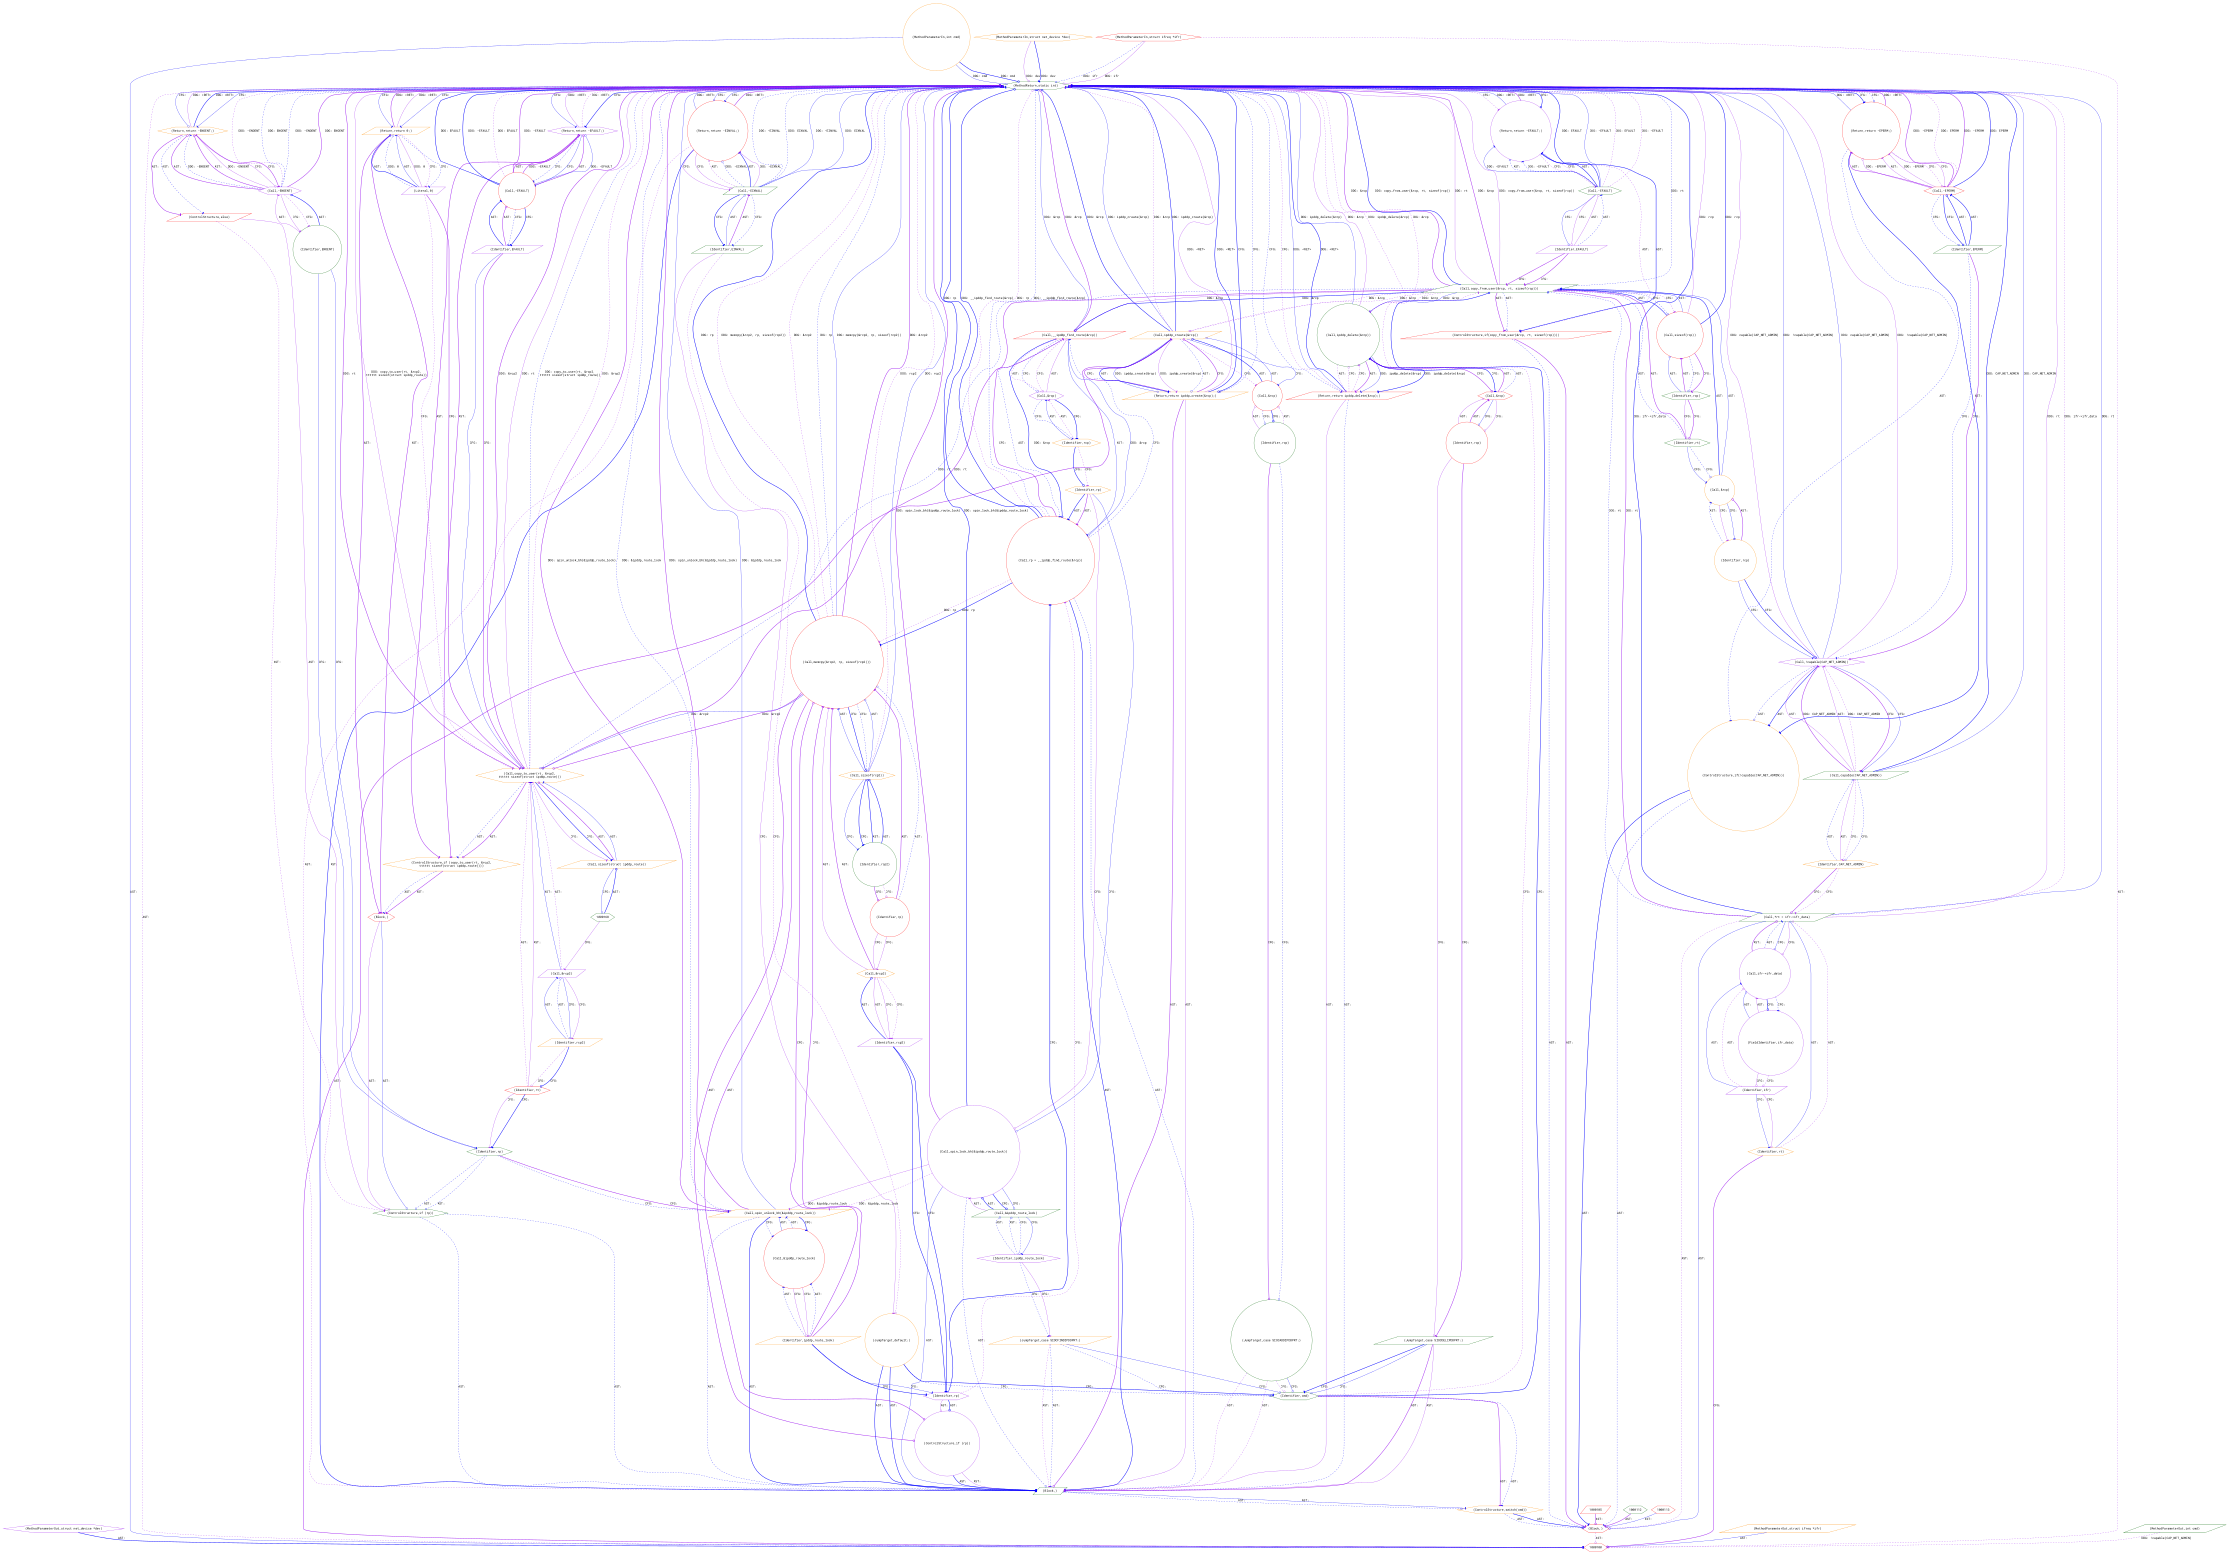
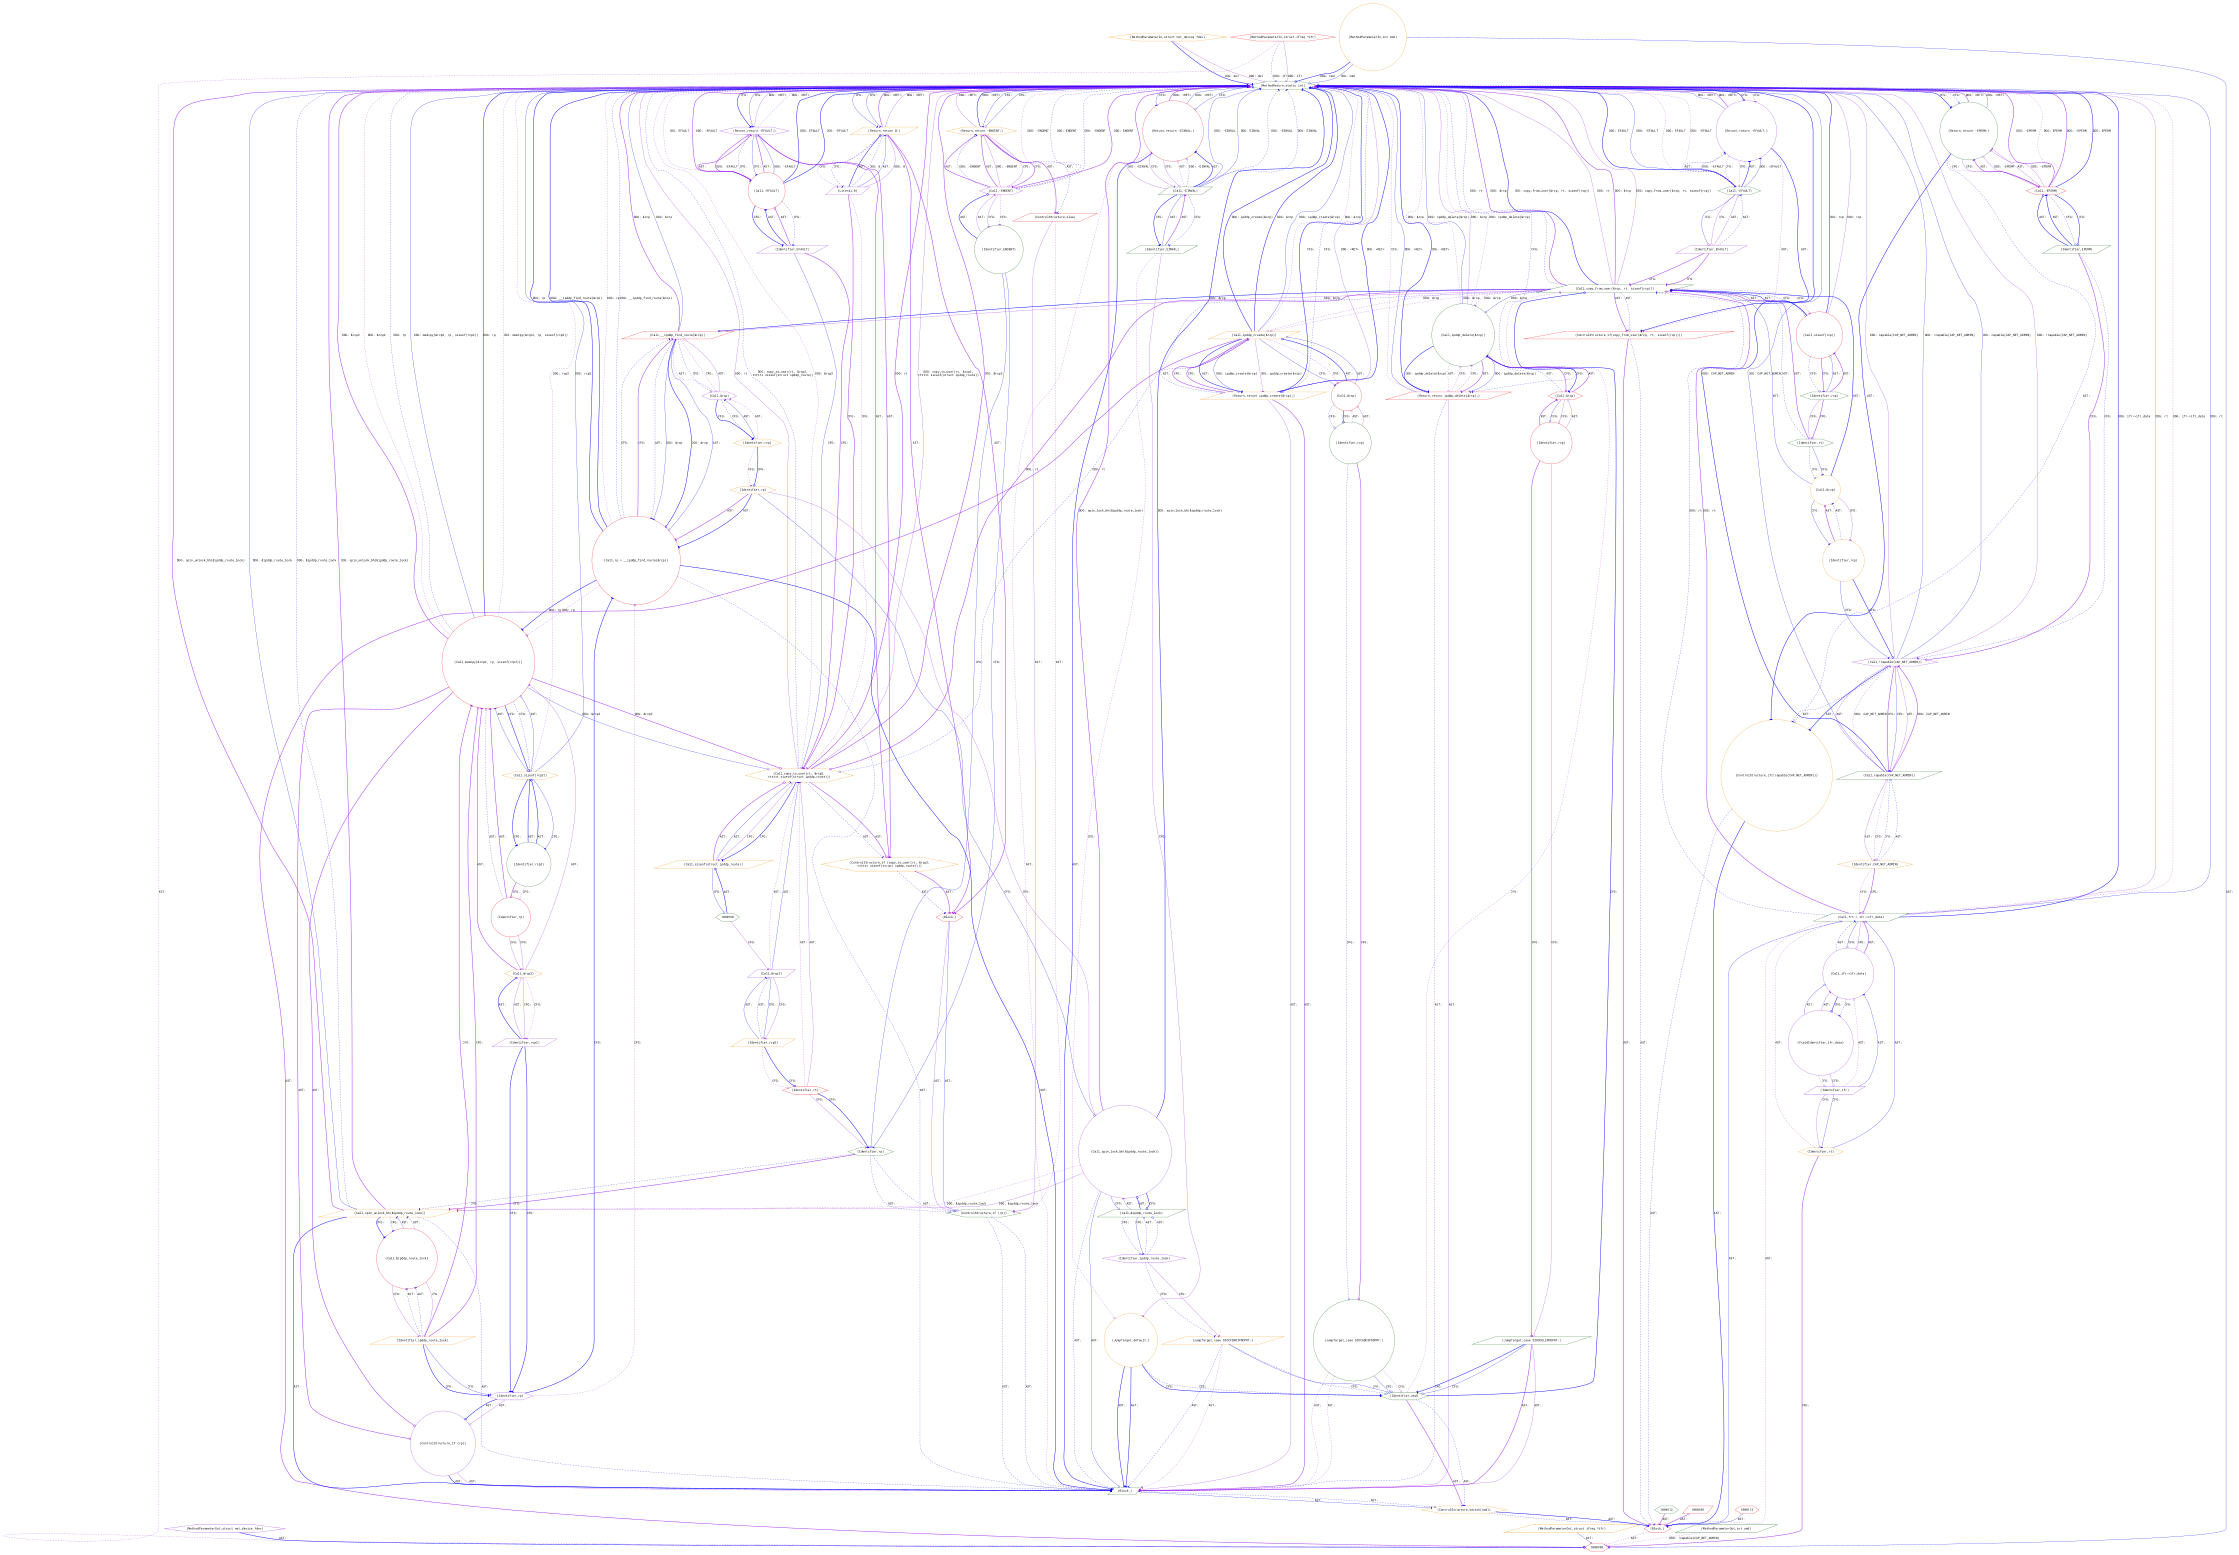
node "(Return,return -EPERM;)": color red -> darkgreen
edge "(MethodReturn,static int)" -> "1000100": removed, label "AST:"
